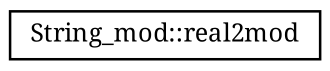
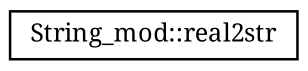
node "String_mod::real2mod": label "String_mod::real2mod" -> "String_mod::real2str"
